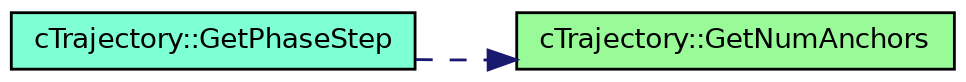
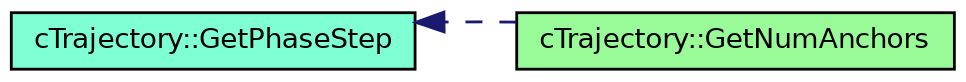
edge "cTrajectory::GetPhaseStep" -> "cTrajectory::GetNumAnchors": reversed
